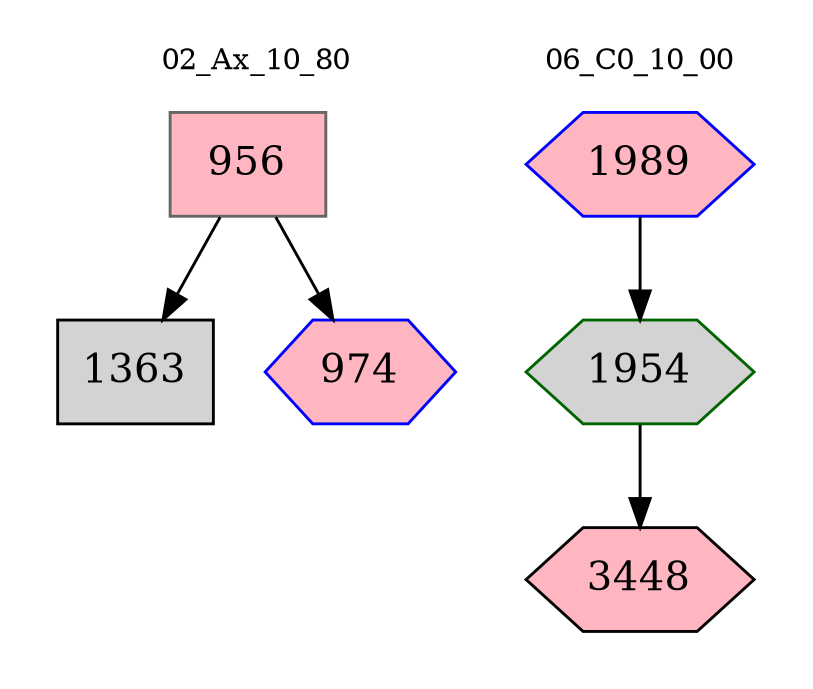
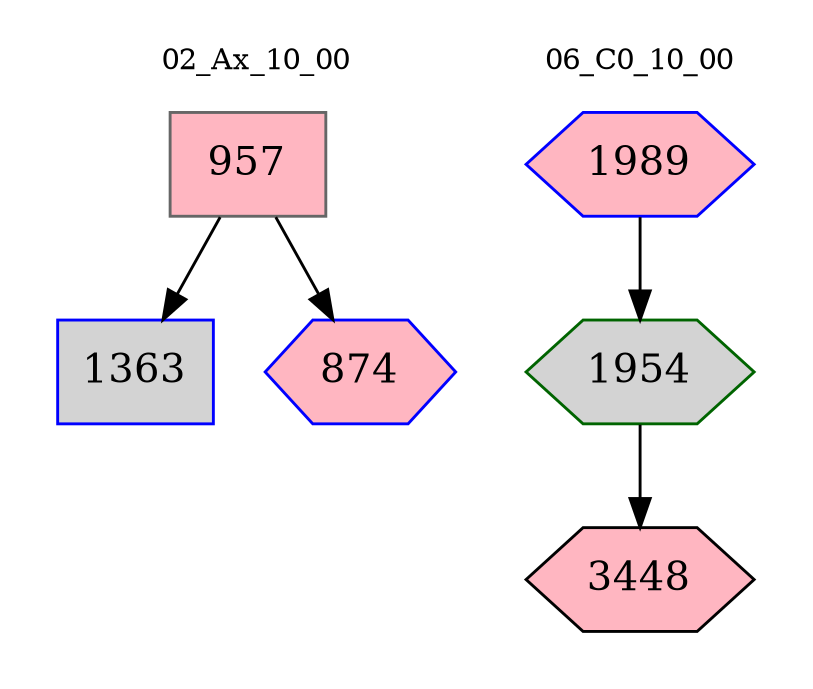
cluster "02_Ax_10_80": label "02_Ax_10_80" -> "02_Ax_10_00"
node "956": label "956" -> "957"
node "1363": color black -> blue
node "974": label "974" -> "874"
